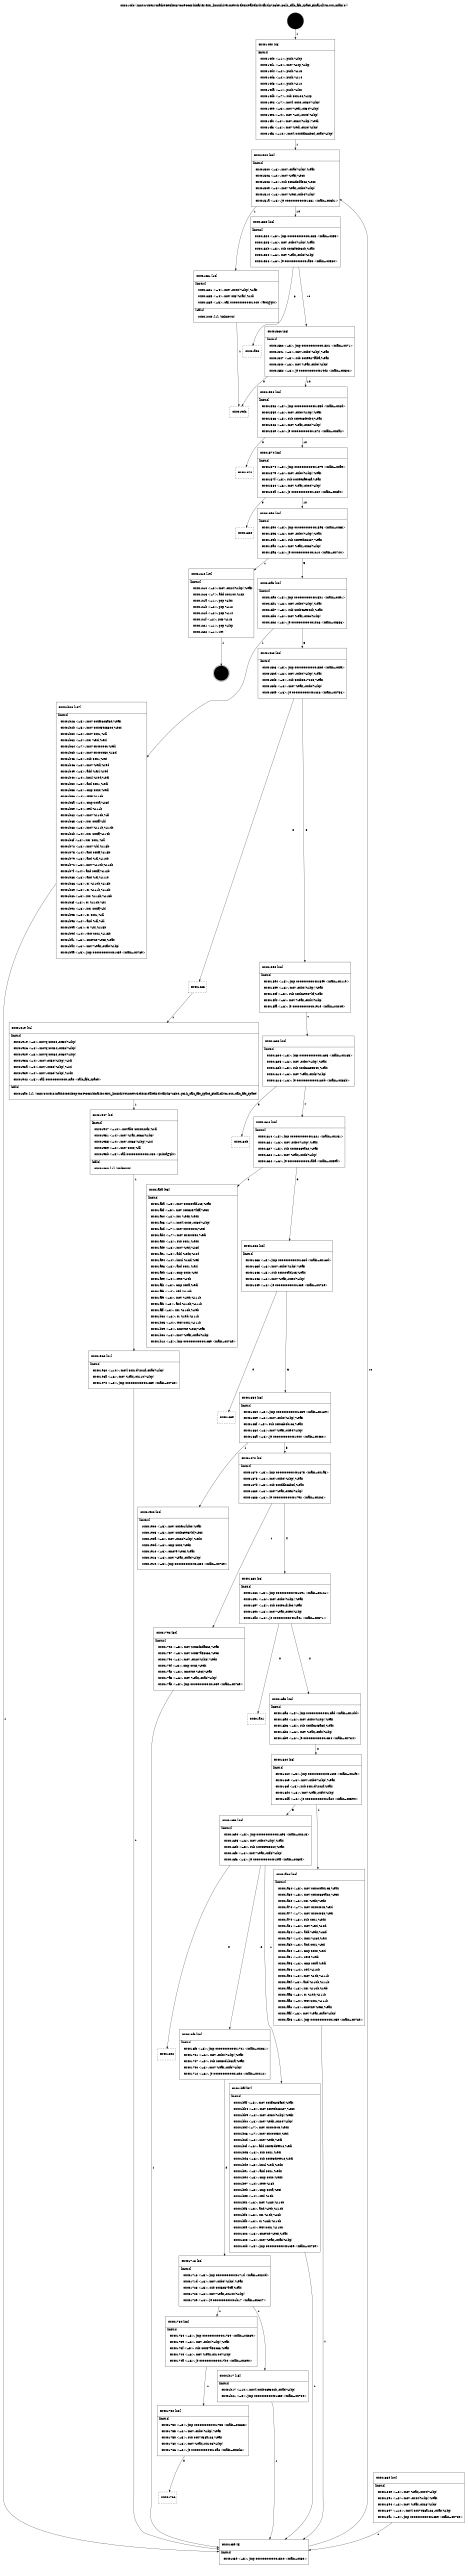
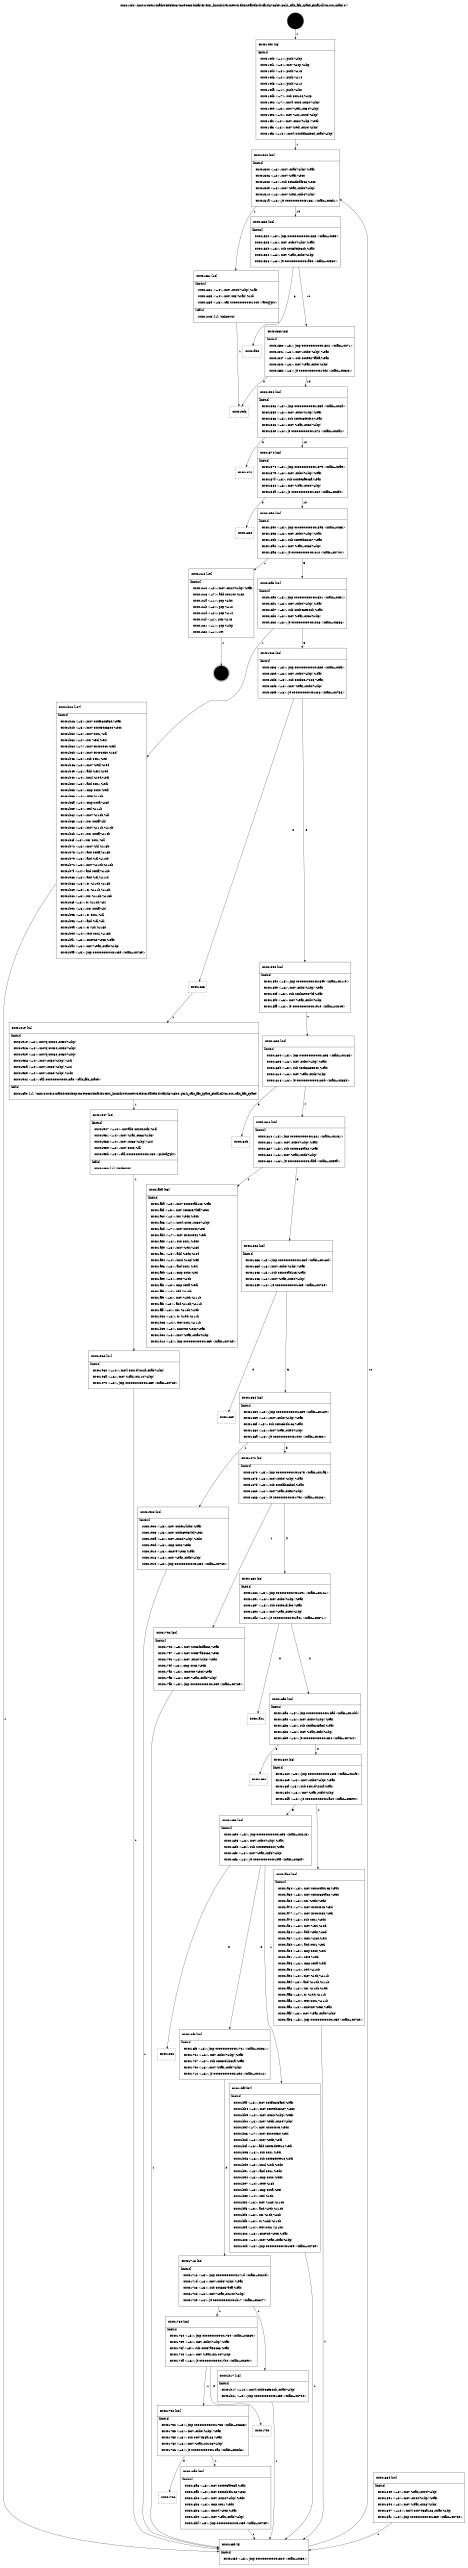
node "0x401c54": added
edge "0x401900 [30]" -> "0x401c5e [5]": added, label "1"
node "0x4017b0": added
node "0x4018a6 [30]": added
